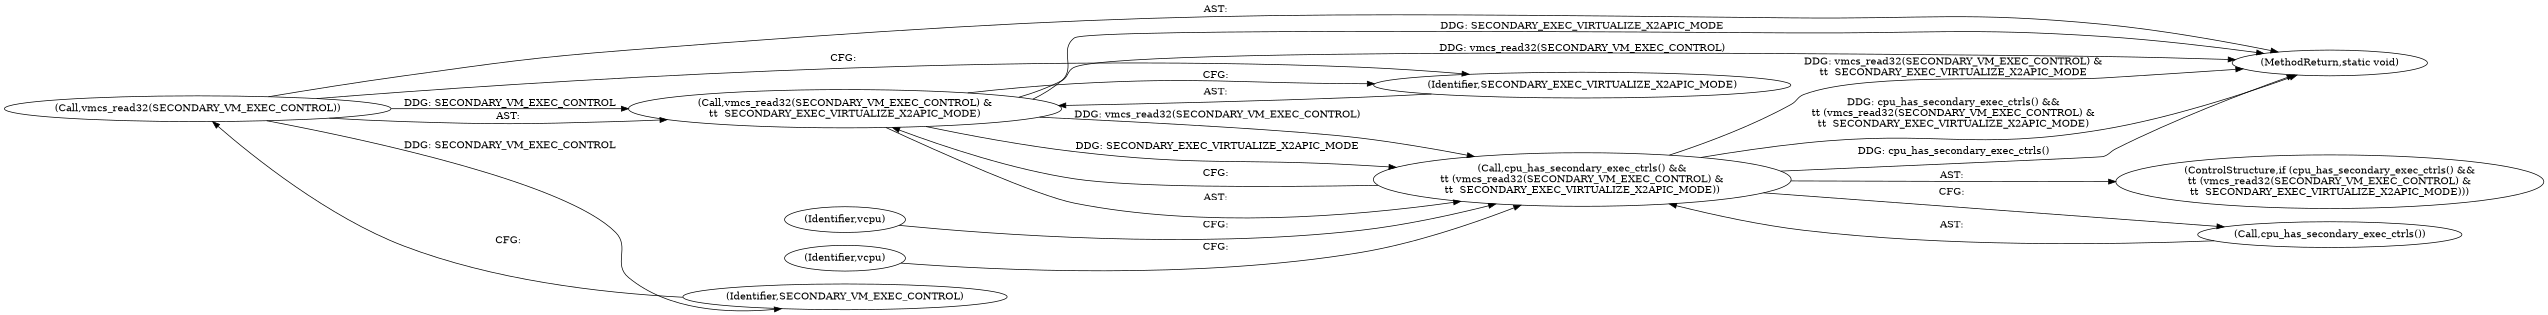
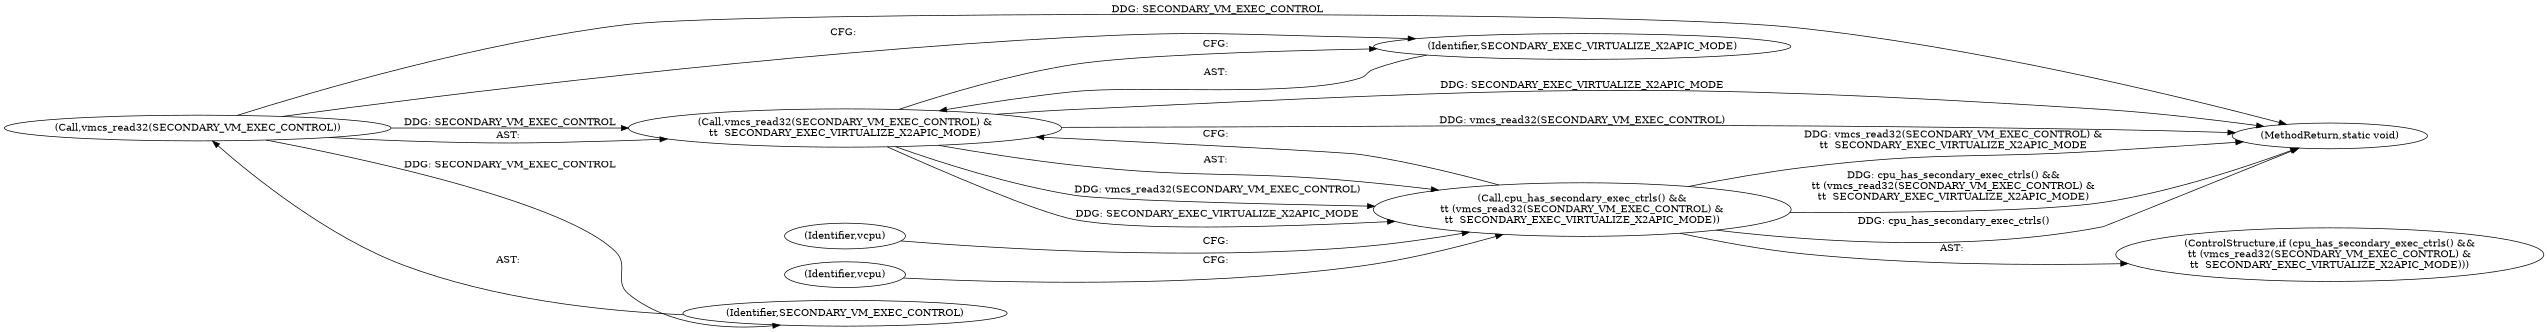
edge "(Call,vmcs_read32(SECONDARY_VM_EXEC_CONTROL))" -> "(MethodReturn,static void)": label "AST: " -> "DDG: SECONDARY_VM_EXEC_CONTROL"
node "(Call,cpu_has_secondary_exec_ctrls())": removed
edge "(Identifier,SECONDARY_VM_EXEC_CONTROL)" -> "(Call,vmcs_read32(SECONDARY_VM_EXEC_CONTROL))": label "CFG: " -> "AST: "
